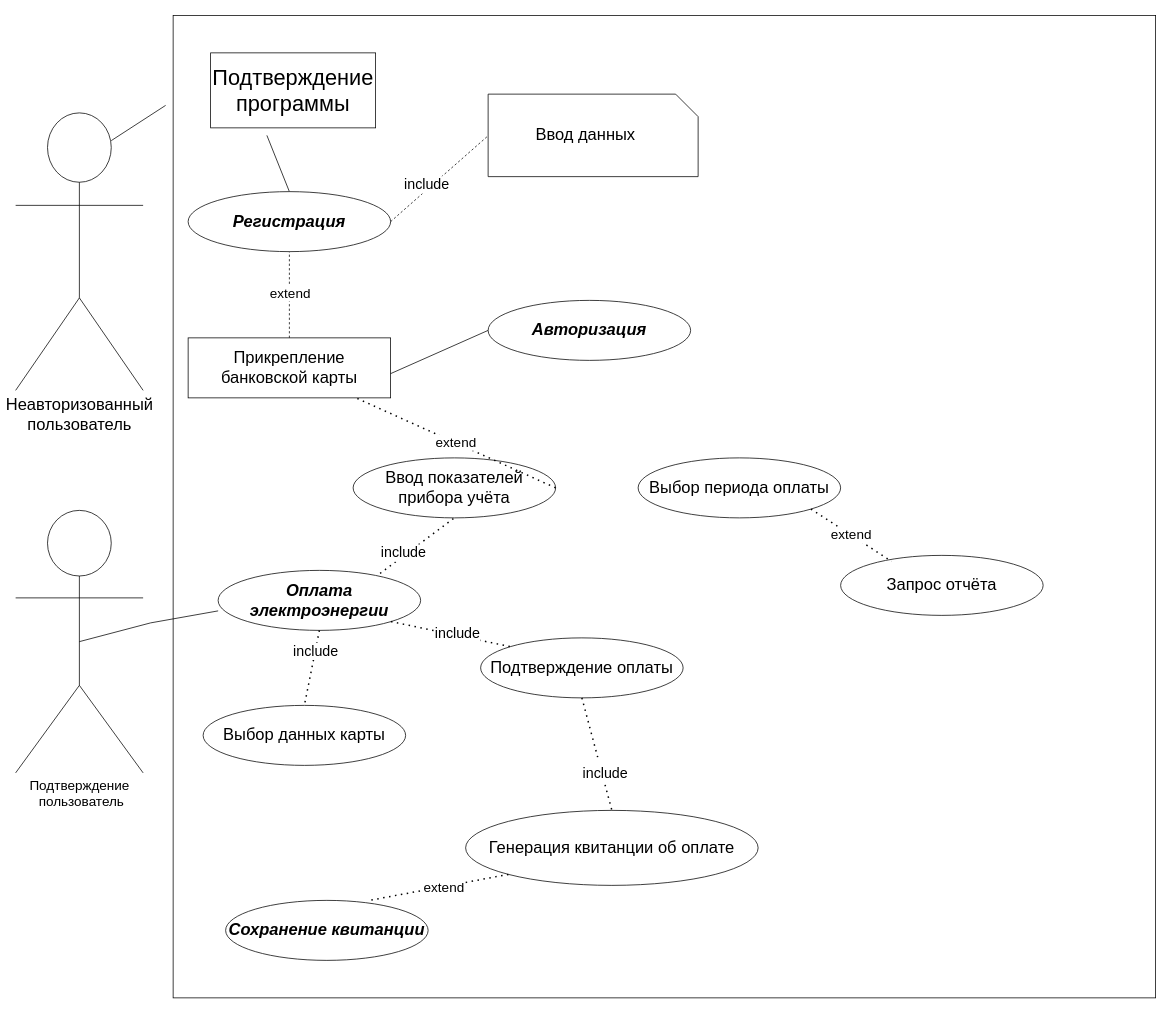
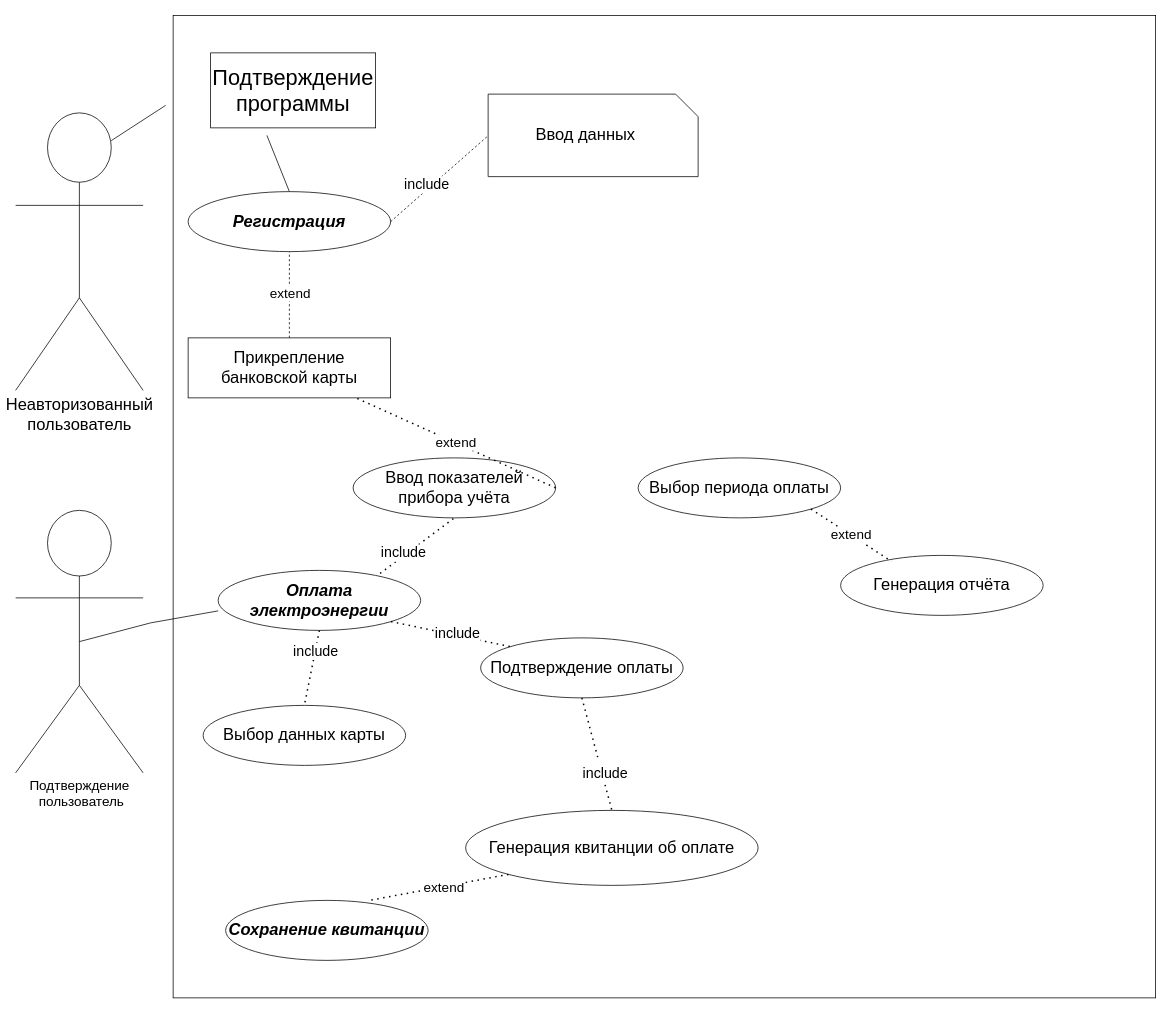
node "Авторизация": removed
edge "Авторизация" -- "Прикрепление банковской карты": removed
node "Запрос отчёта": label "Запрос отчёта" -> "Генерация отчёта"
